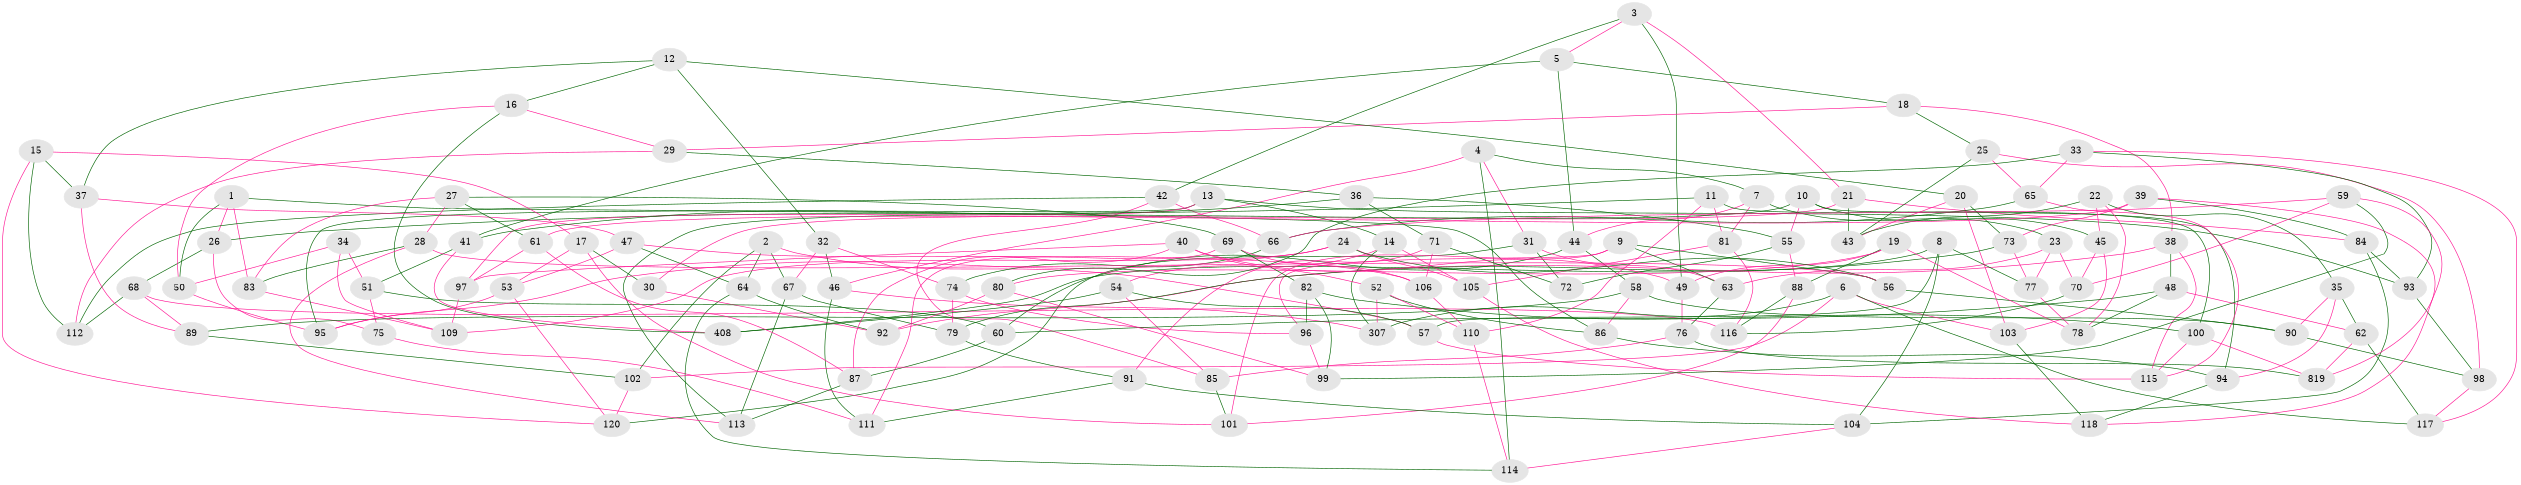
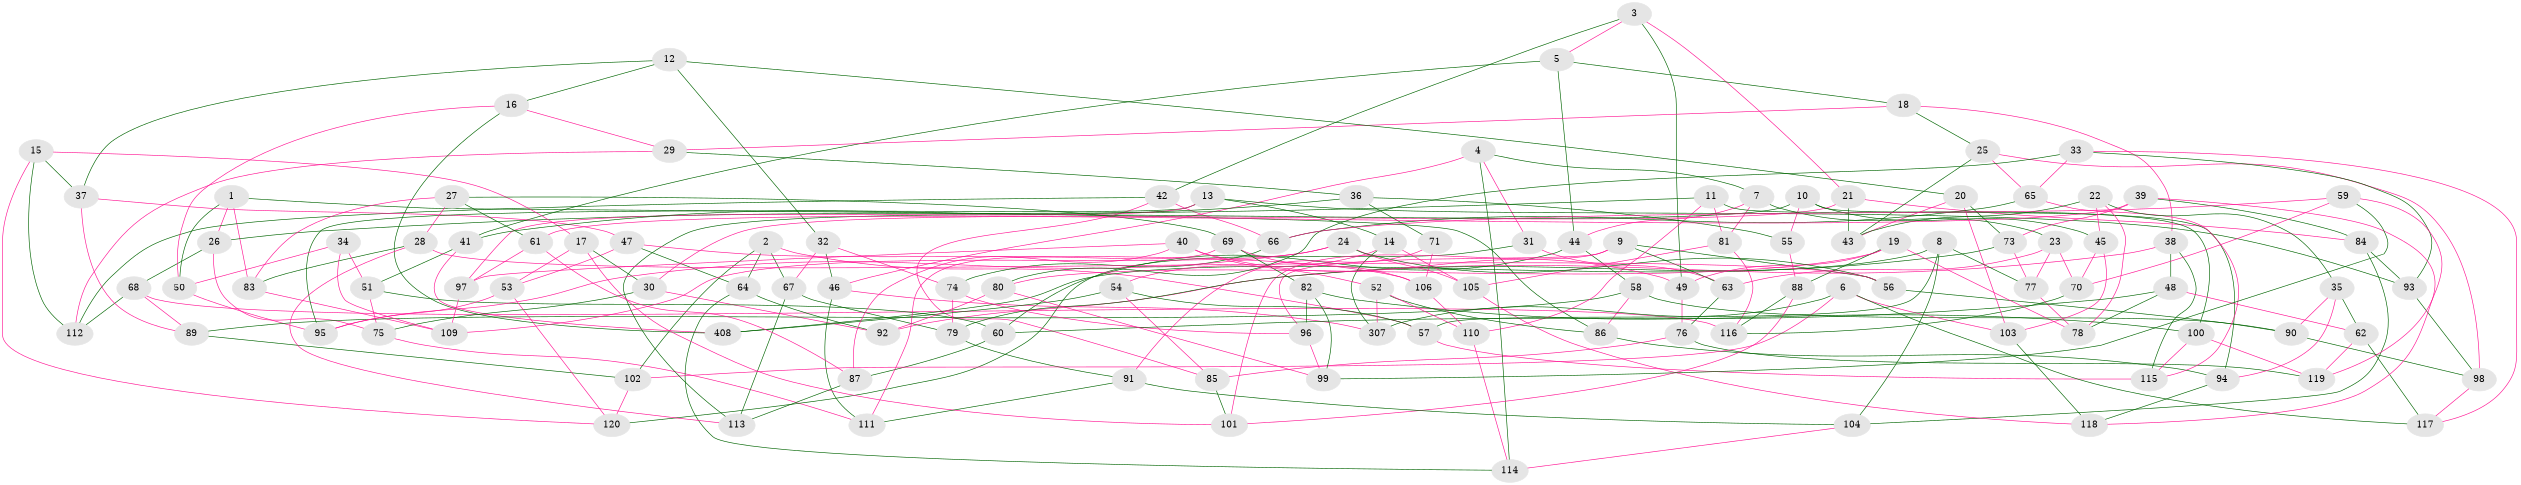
node "72": removed
edge "30" -- "75": added
edge "38" -- "115": color deeppink -> darkgreen
node "819": label "819" -> "119"
